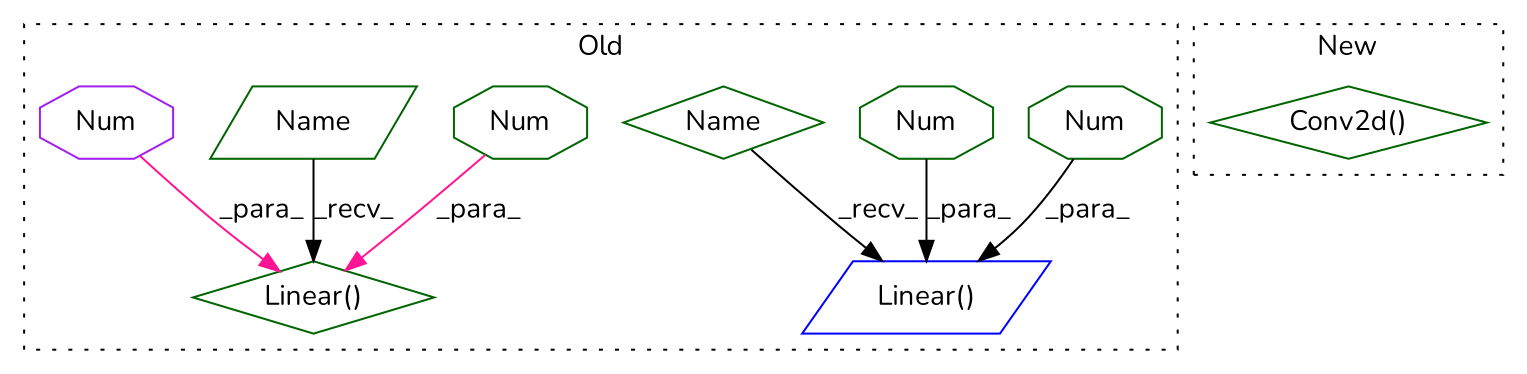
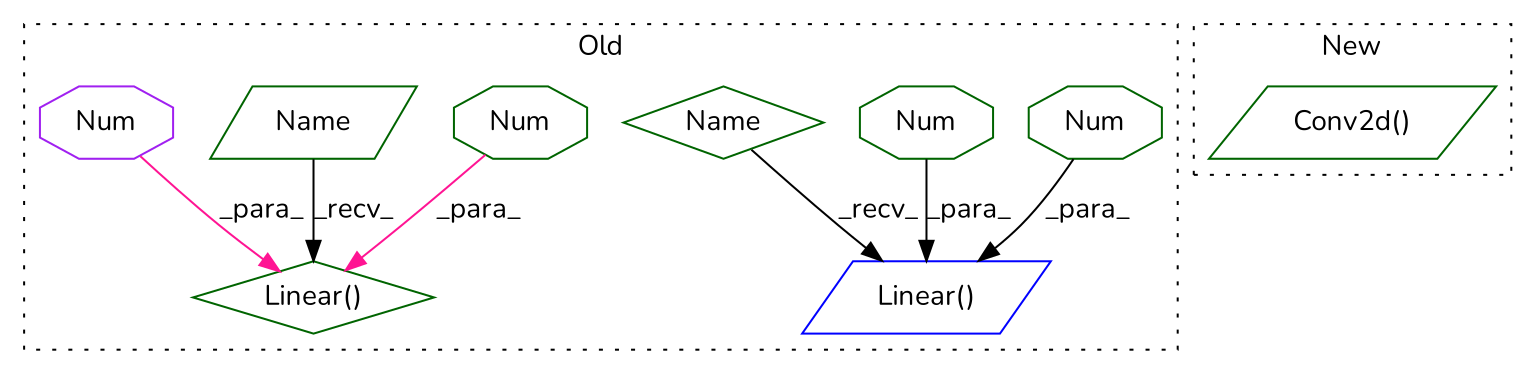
node "Conv2d()": shape diamond -> parallelogram
